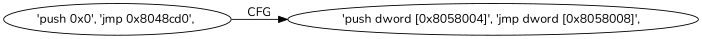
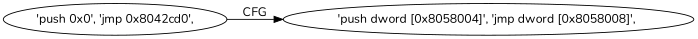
node "'push 0x0', 'jmp 0x8048cd0',": label "'push 0x0', 'jmp 0x8048cd0'," -> "'push 0x0', 'jmp 0x8042cd0',"
